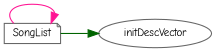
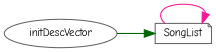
edge "SongList" -> "initDescVector": reversed
